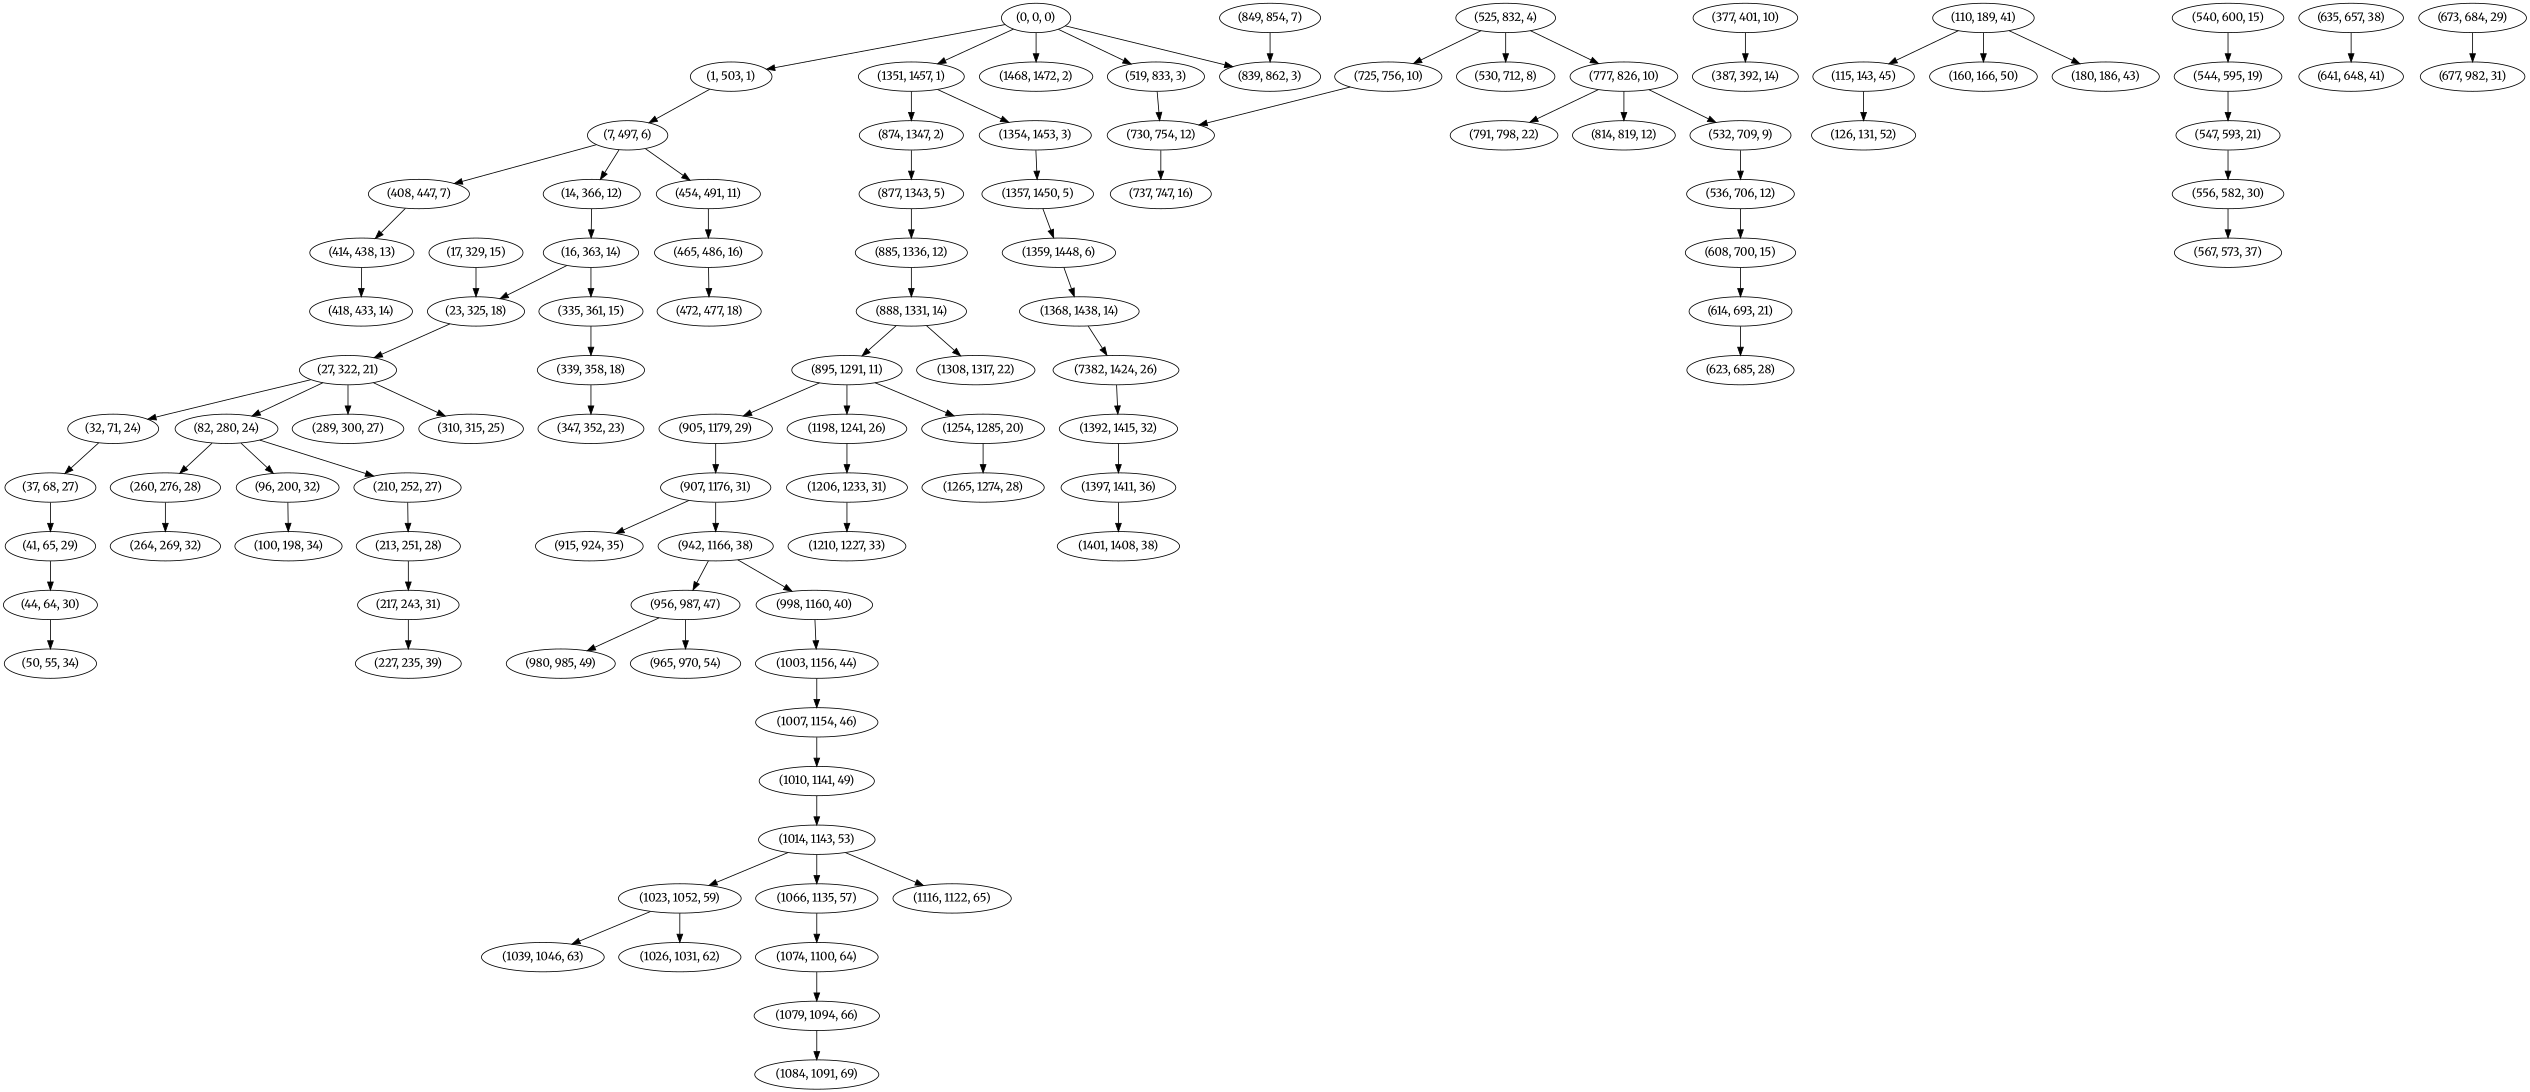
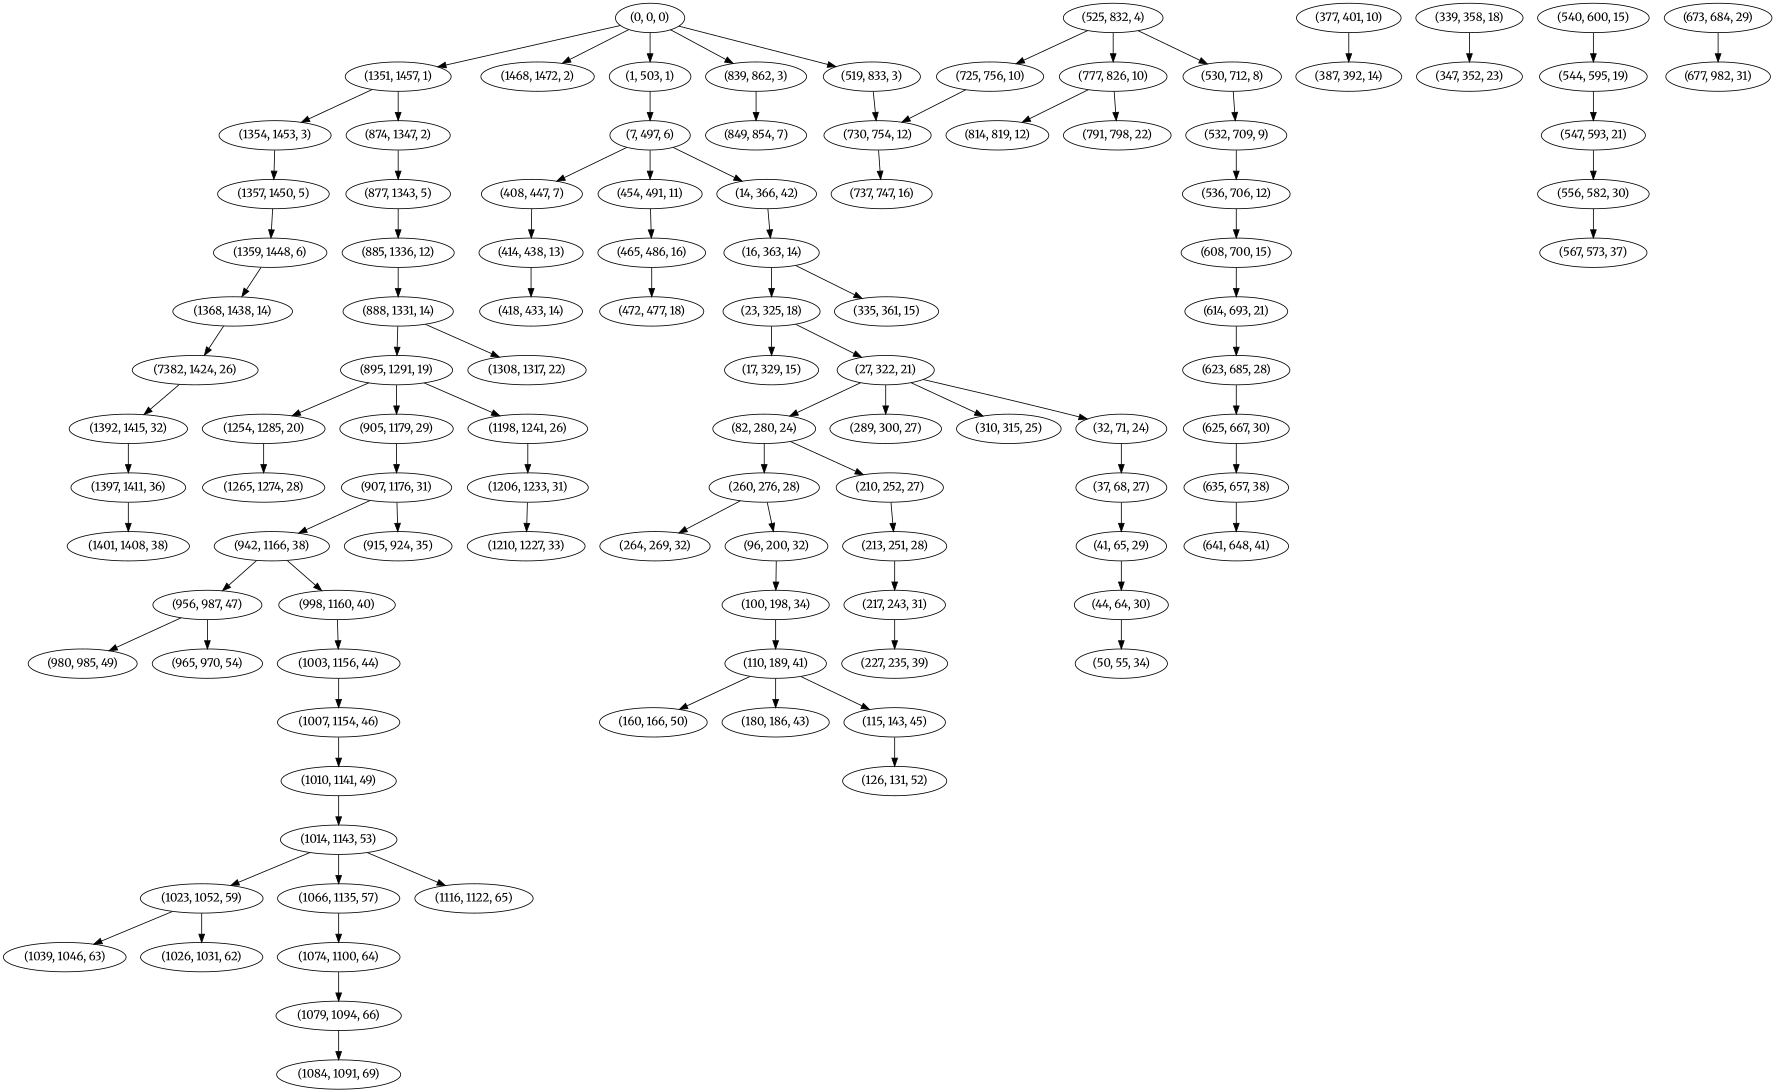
edge "(849, 854, 7)" -> "(839, 862, 3)": reversed
edge "(777, 826, 10)" -> "(532, 709, 9)": now "(530, 712, 8)" -> "(532, 709, 9)"
node "(14, 366, 12)": label "(14, 366, 12)" -> "(14, 366, 42)"
edge "(17, 329, 15)" -> "(23, 325, 18)": reversed
edge "(335, 361, 15)" -> "(339, 358, 18)": removed
node "(895, 1291, 11)": label "(895, 1291, 11)" -> "(895, 1291, 19)"
node "(625, 667, 30)": added
edge "(82, 280, 24)" -> "(96, 200, 32)": now "(260, 276, 28)" -> "(96, 200, 32)"
edge "(100, 198, 34)" -> "(110, 189, 41)": added
